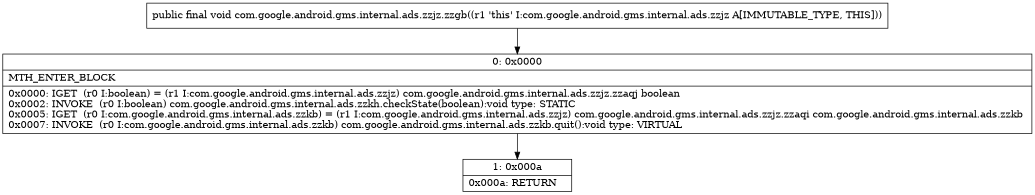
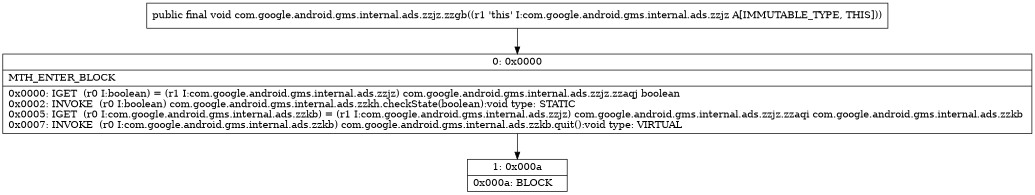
node "1: 0x000a": text "0x000a: RETURN" -> "0x000a: BLOCK"
